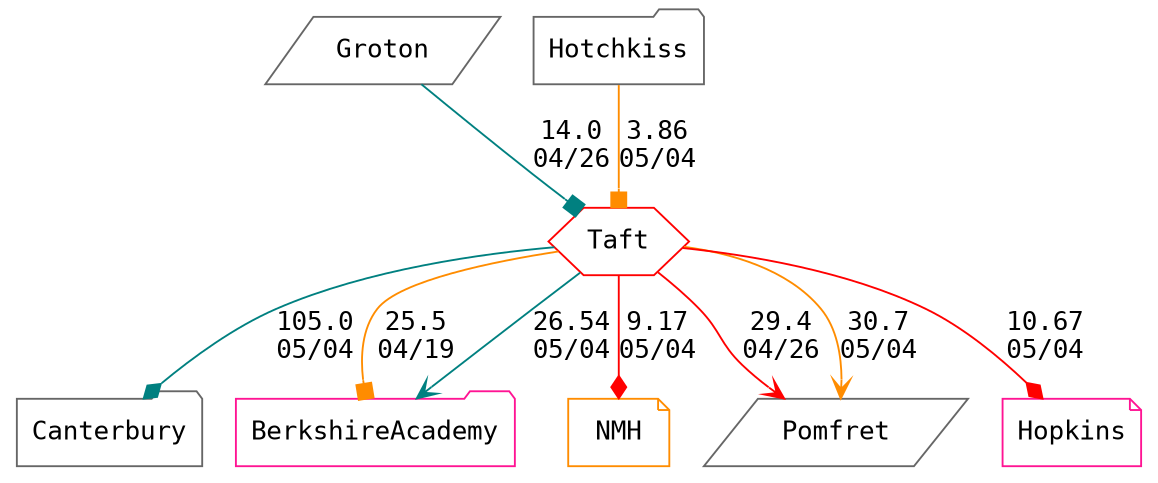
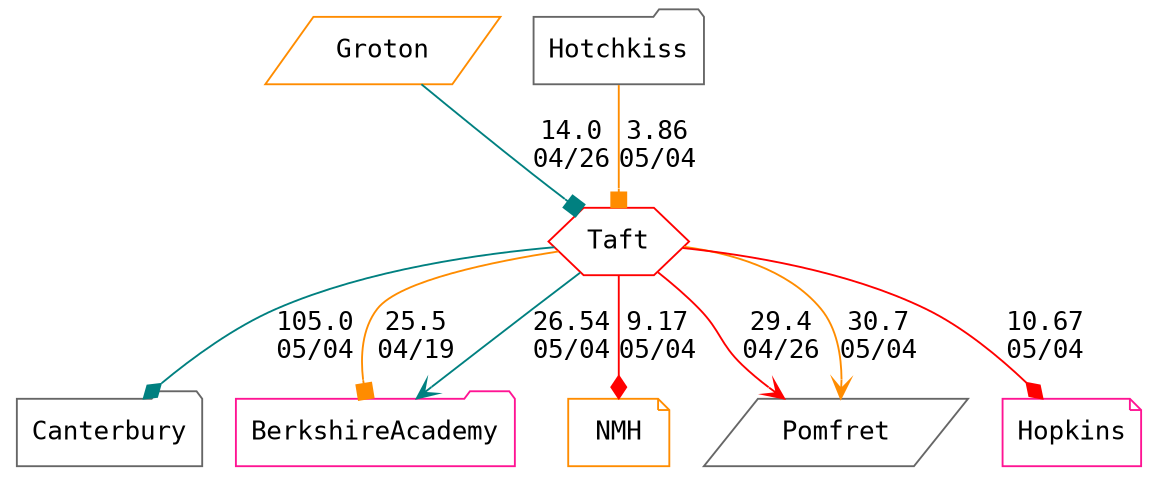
node "Groton": color gray40 -> darkorange
